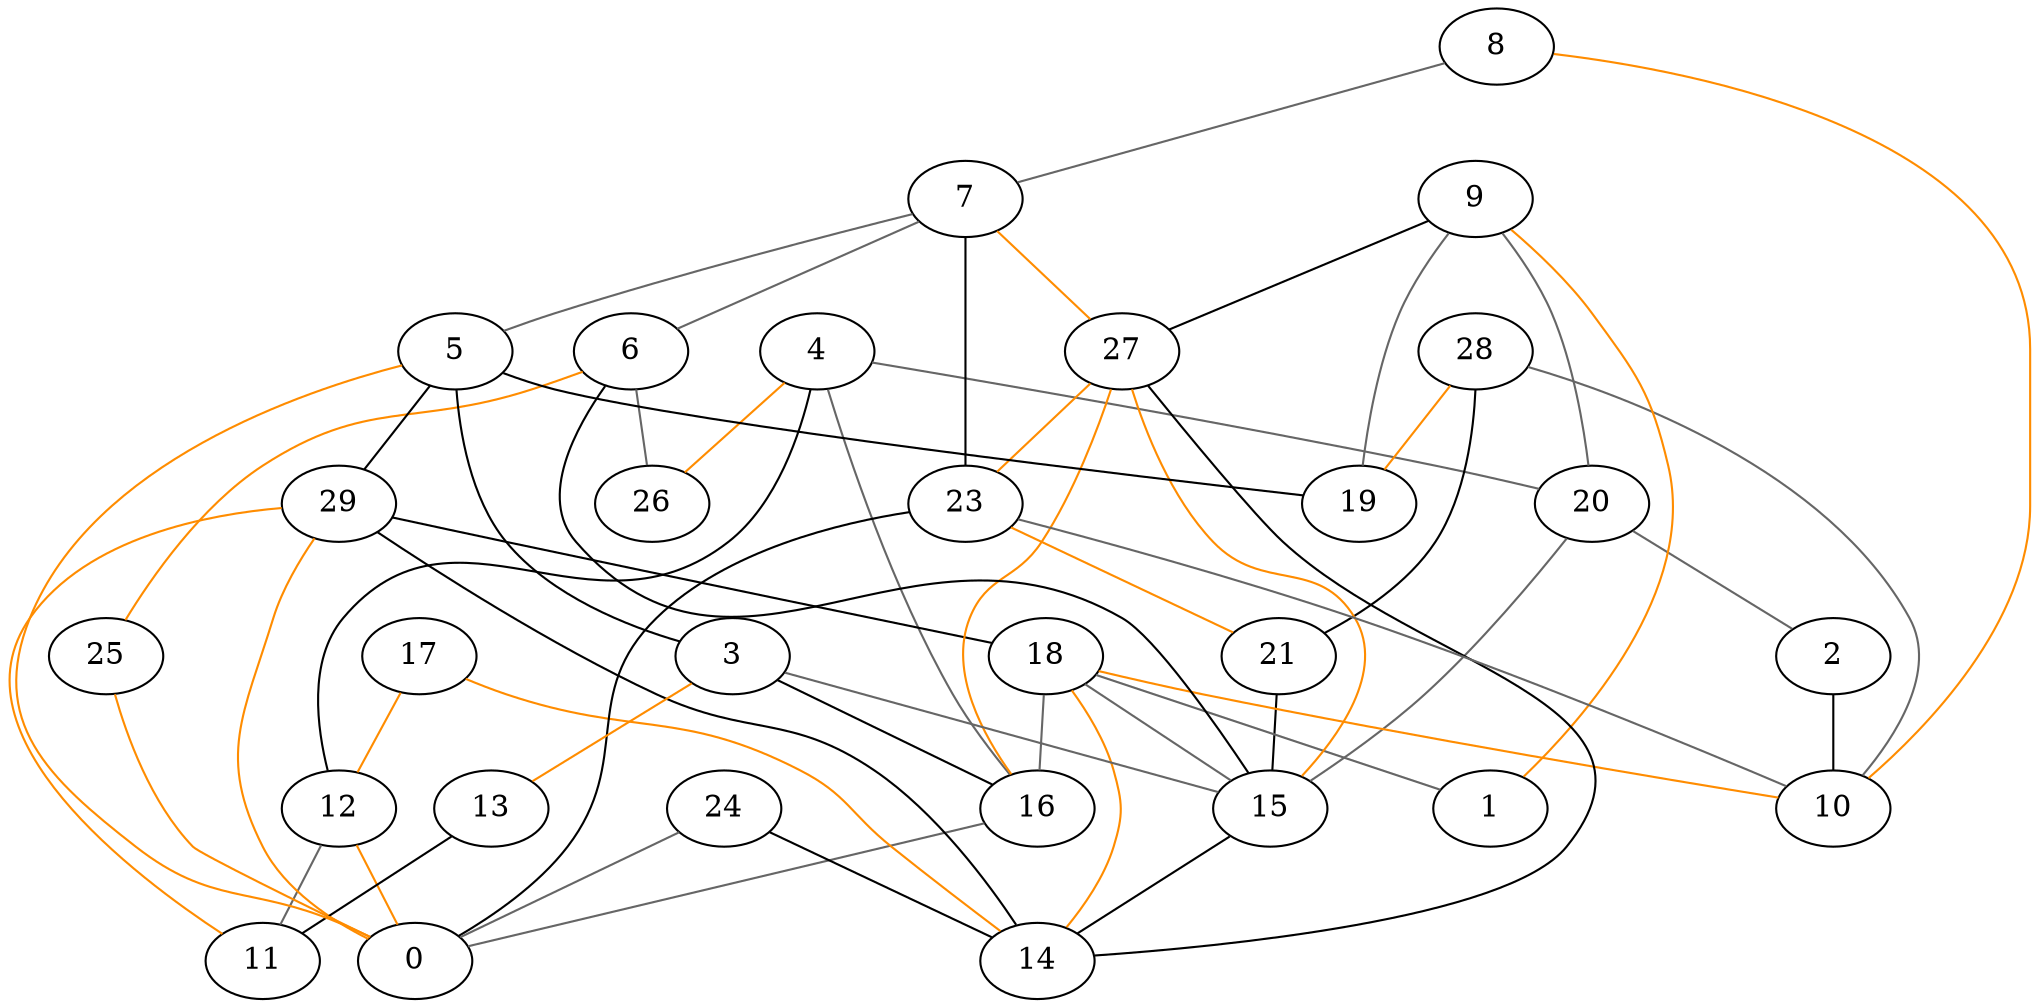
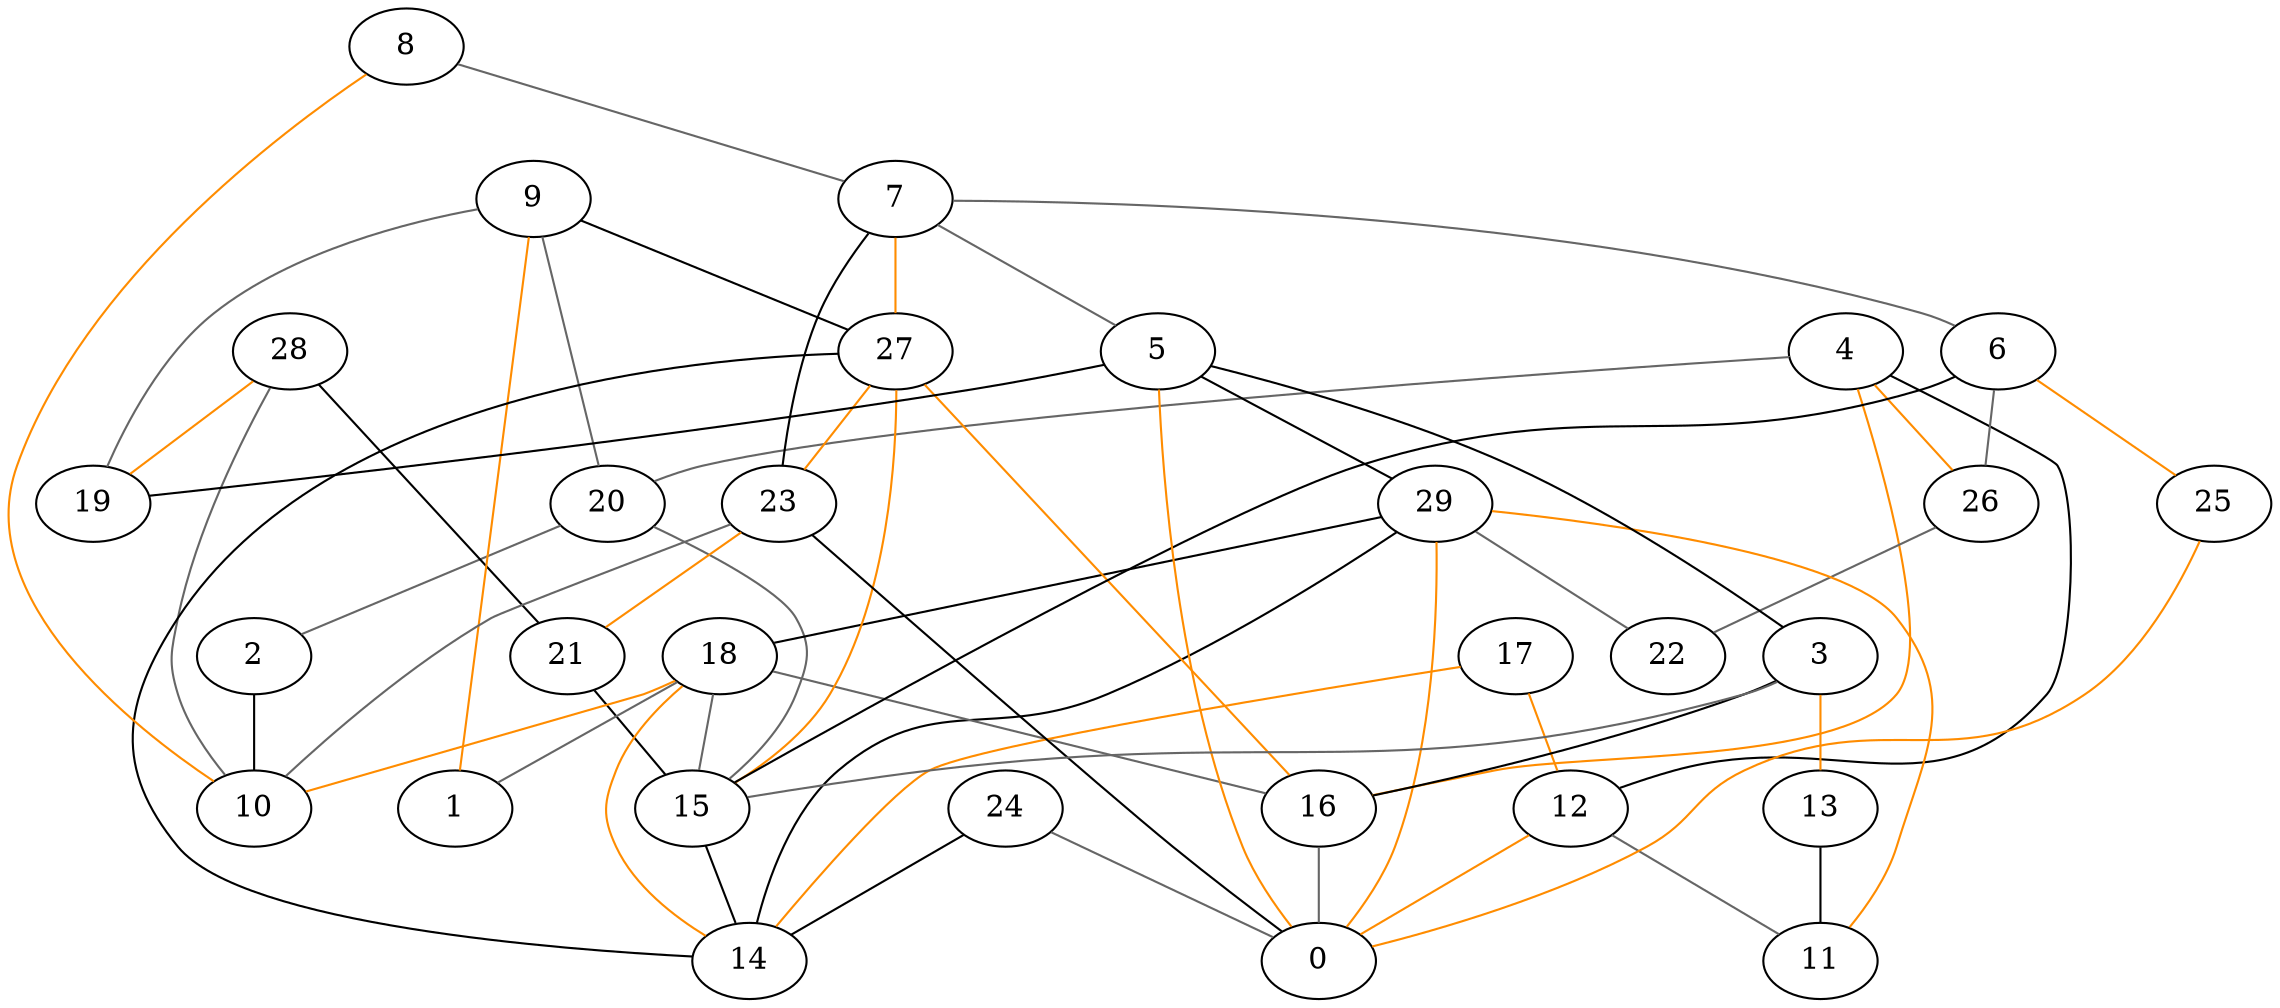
edge "4" -- "16": color gray40 -> darkorange
node "22": added
